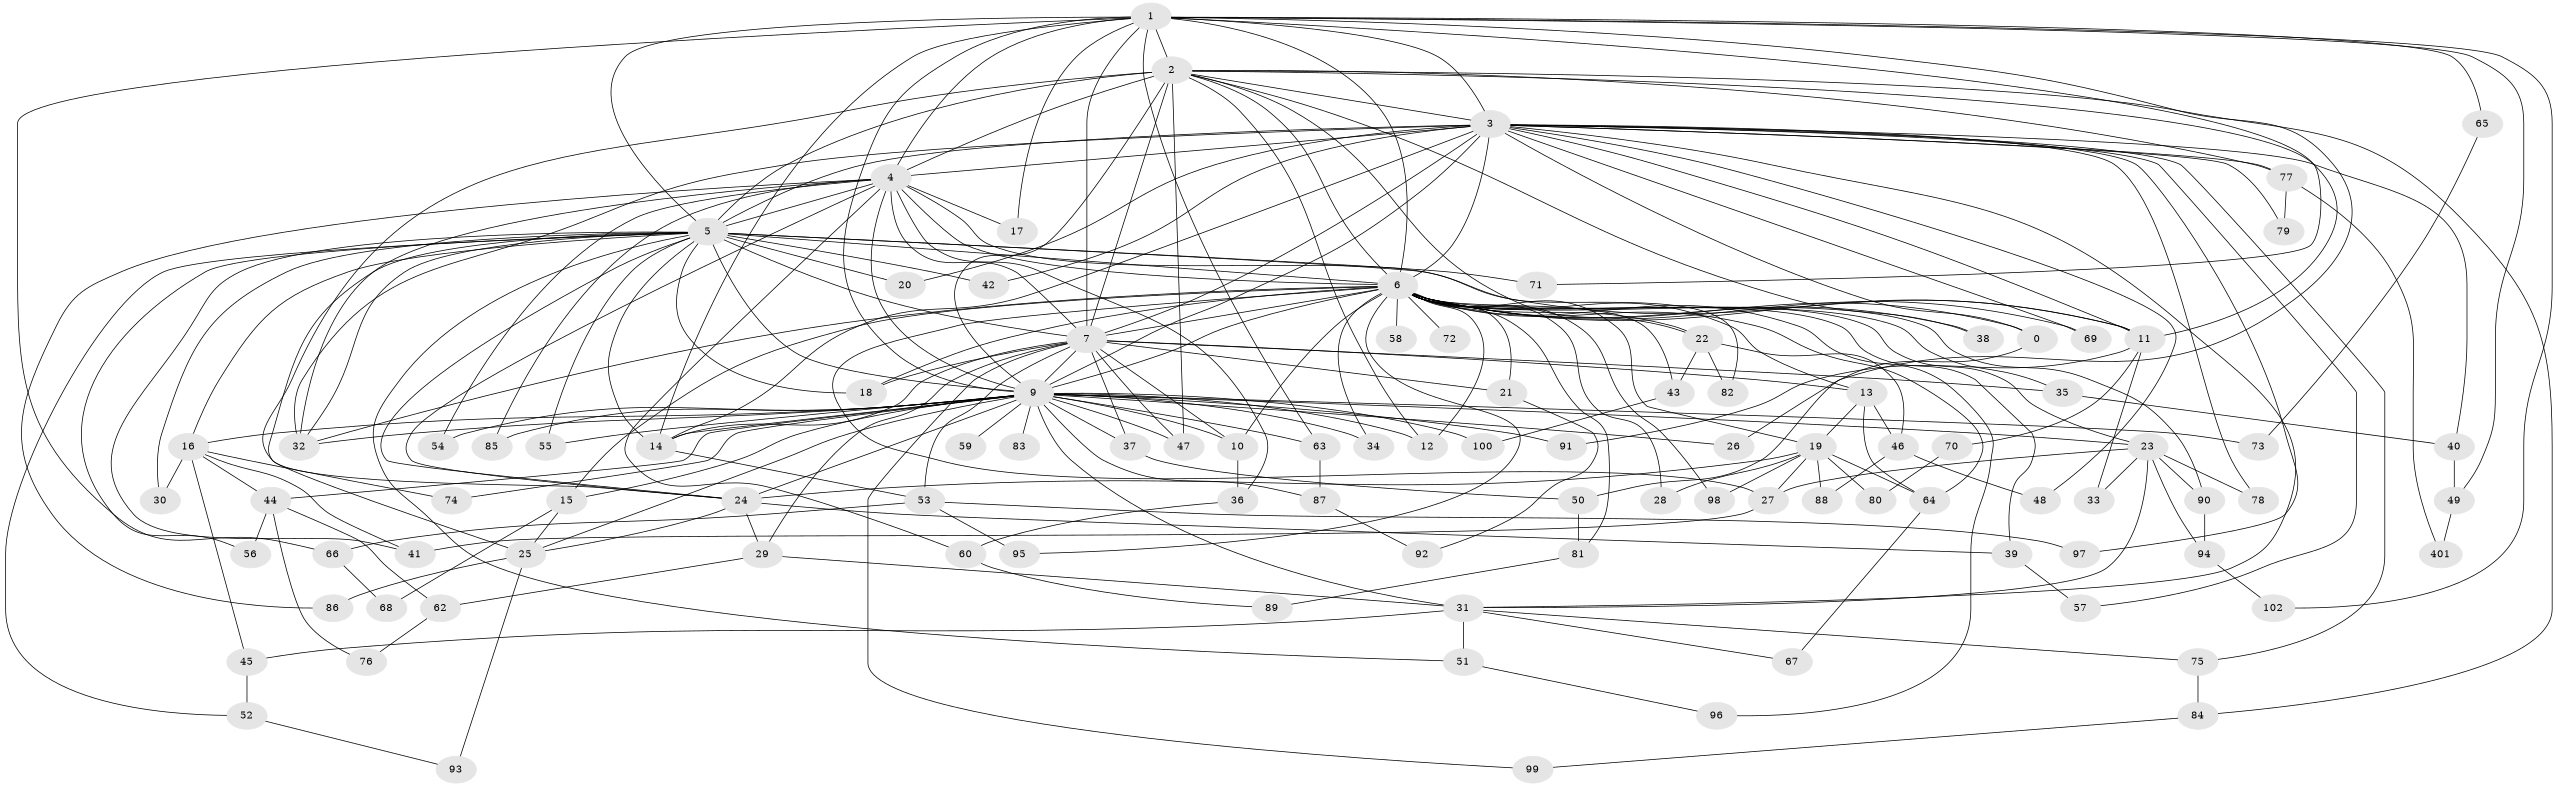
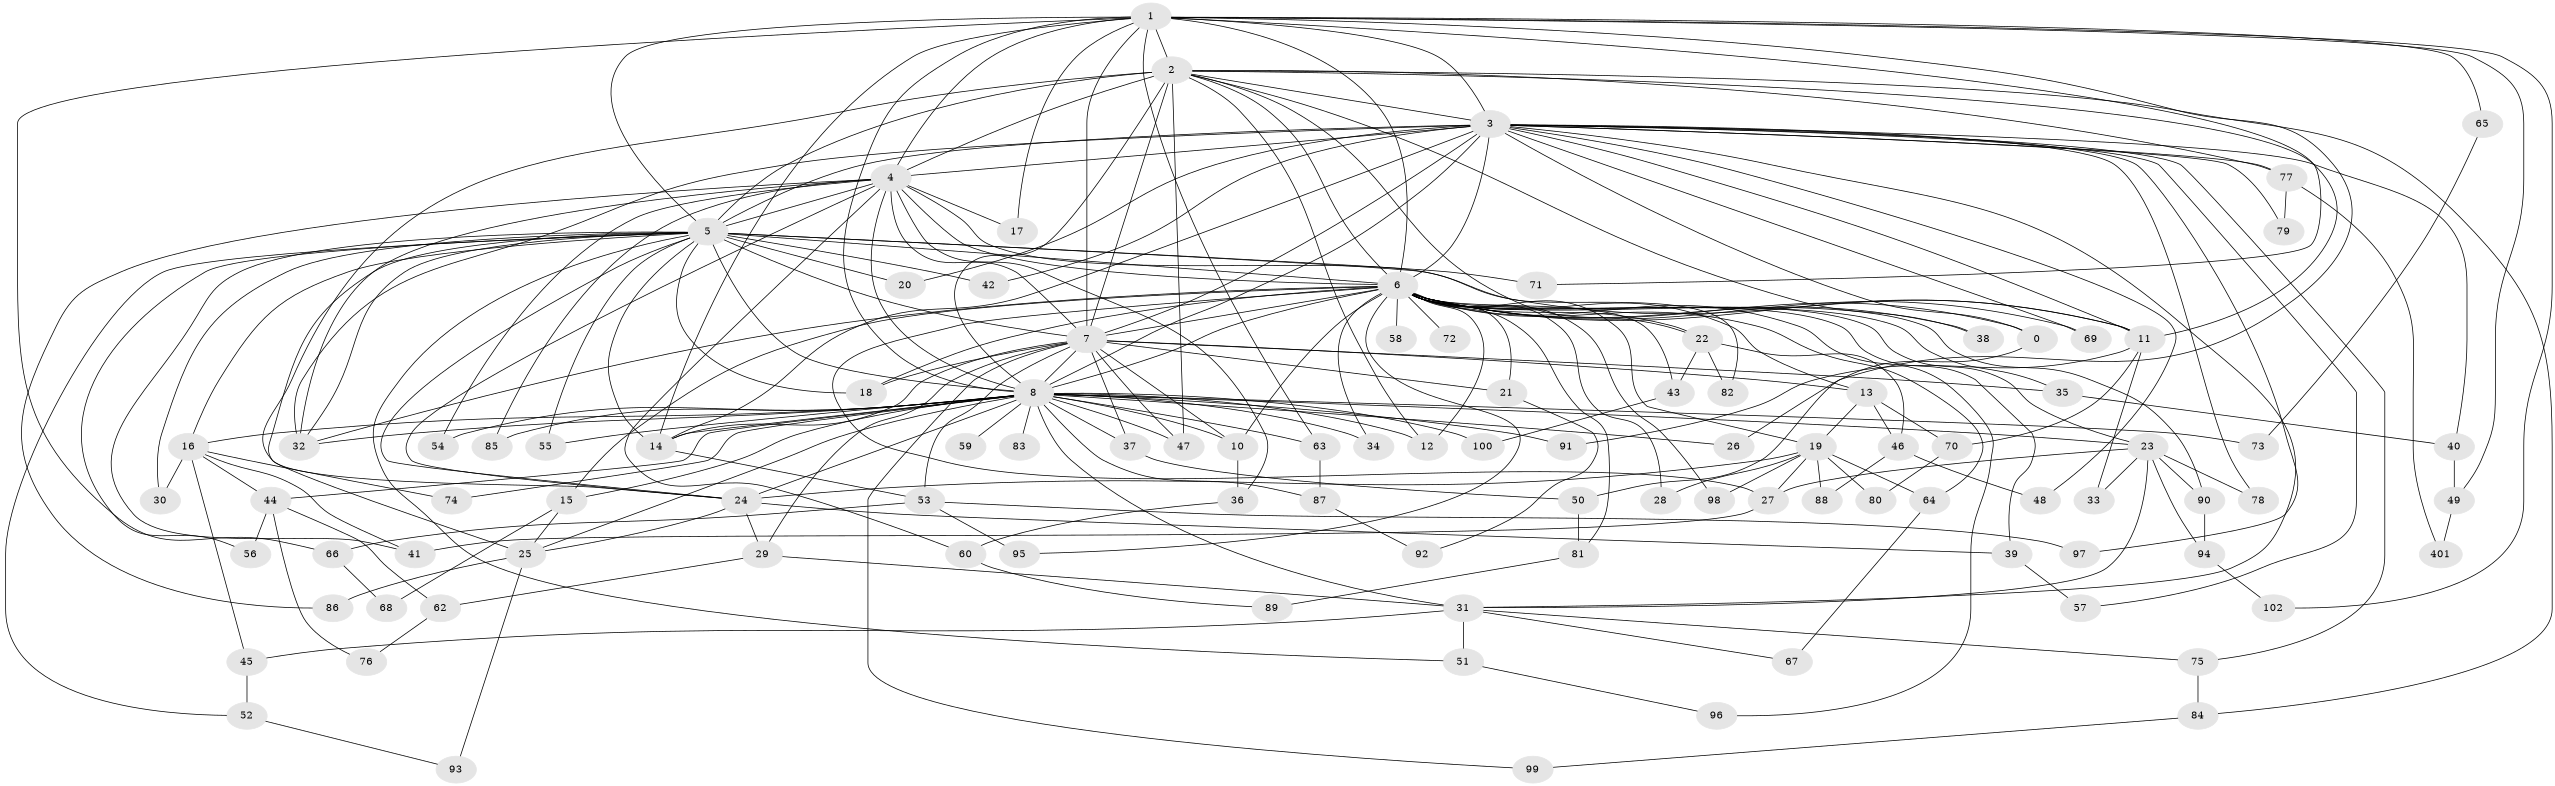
node "9": label "9" -> "8"
edge "13" -- "64": now "13" -- "70"
